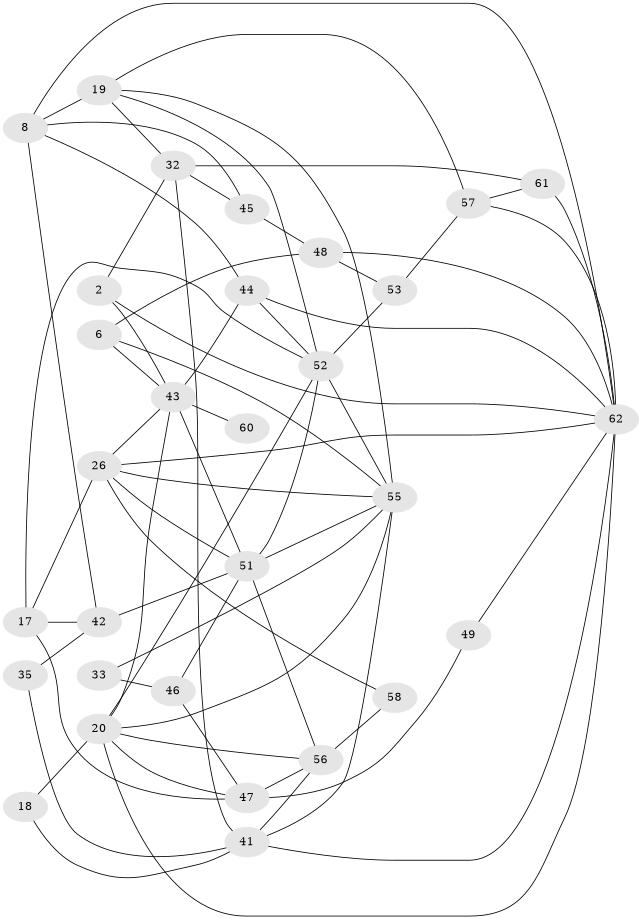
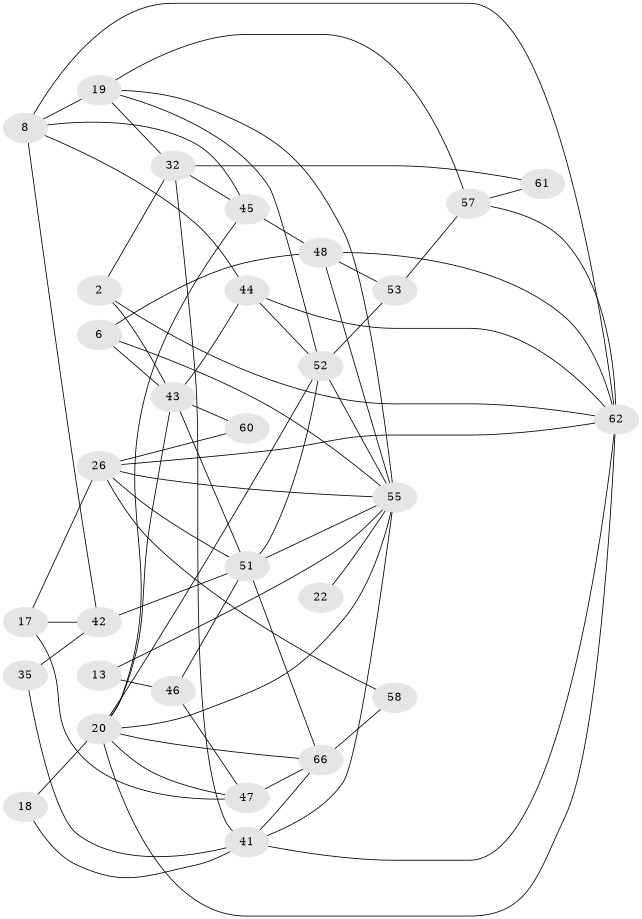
edge "61" -- "62": removed
edge "52" -- "17": removed
edge "48" -- "55": added
edge "43" -- "26": now "60" -- "26"
edge "45" -- "20": added
node "22": added
node "49": removed
node "33": label "33" -> "13"
node "56": label "56" -> "66"
